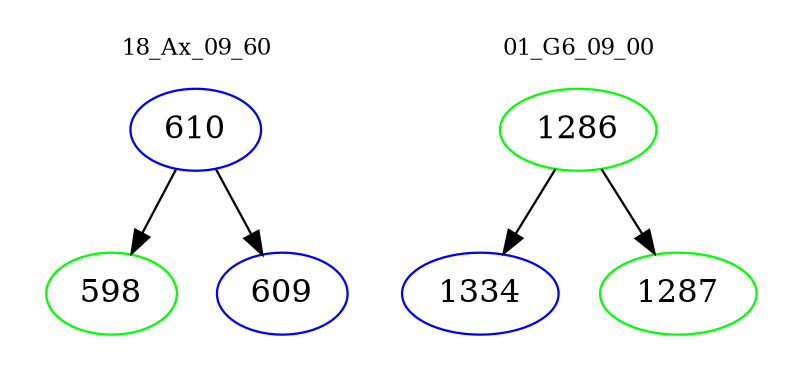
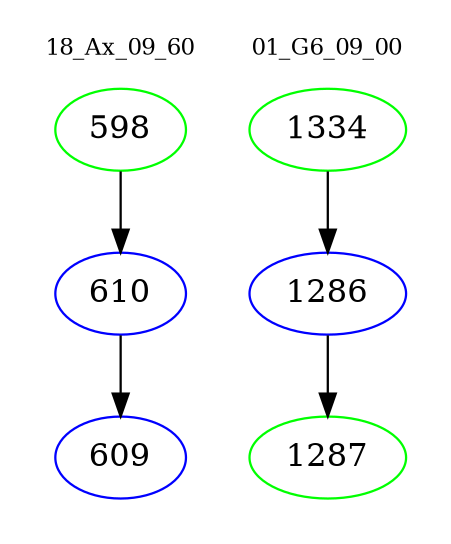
node "1286": color green -> blue
edge "610" -> "598": reversed
edge "1286" -> "1334": reversed
node "1334": color blue -> green
